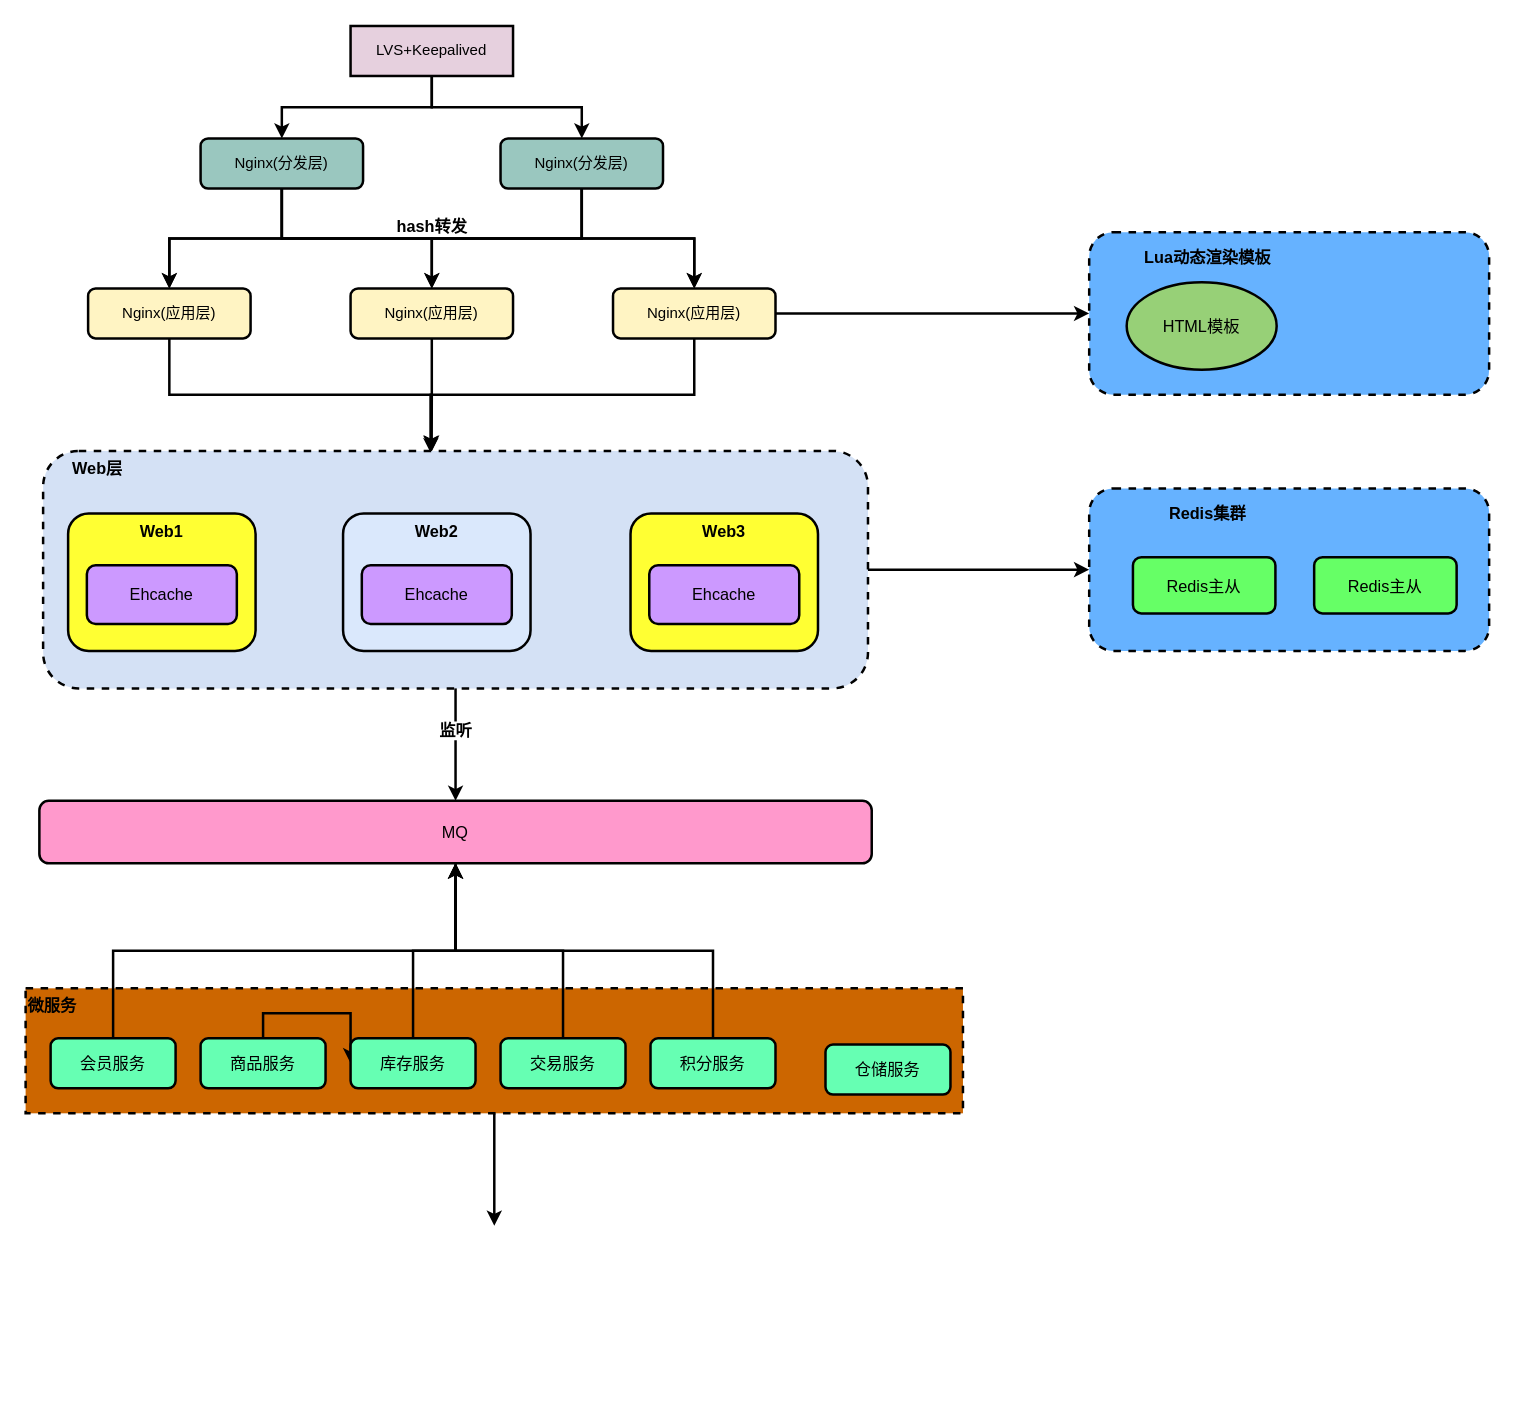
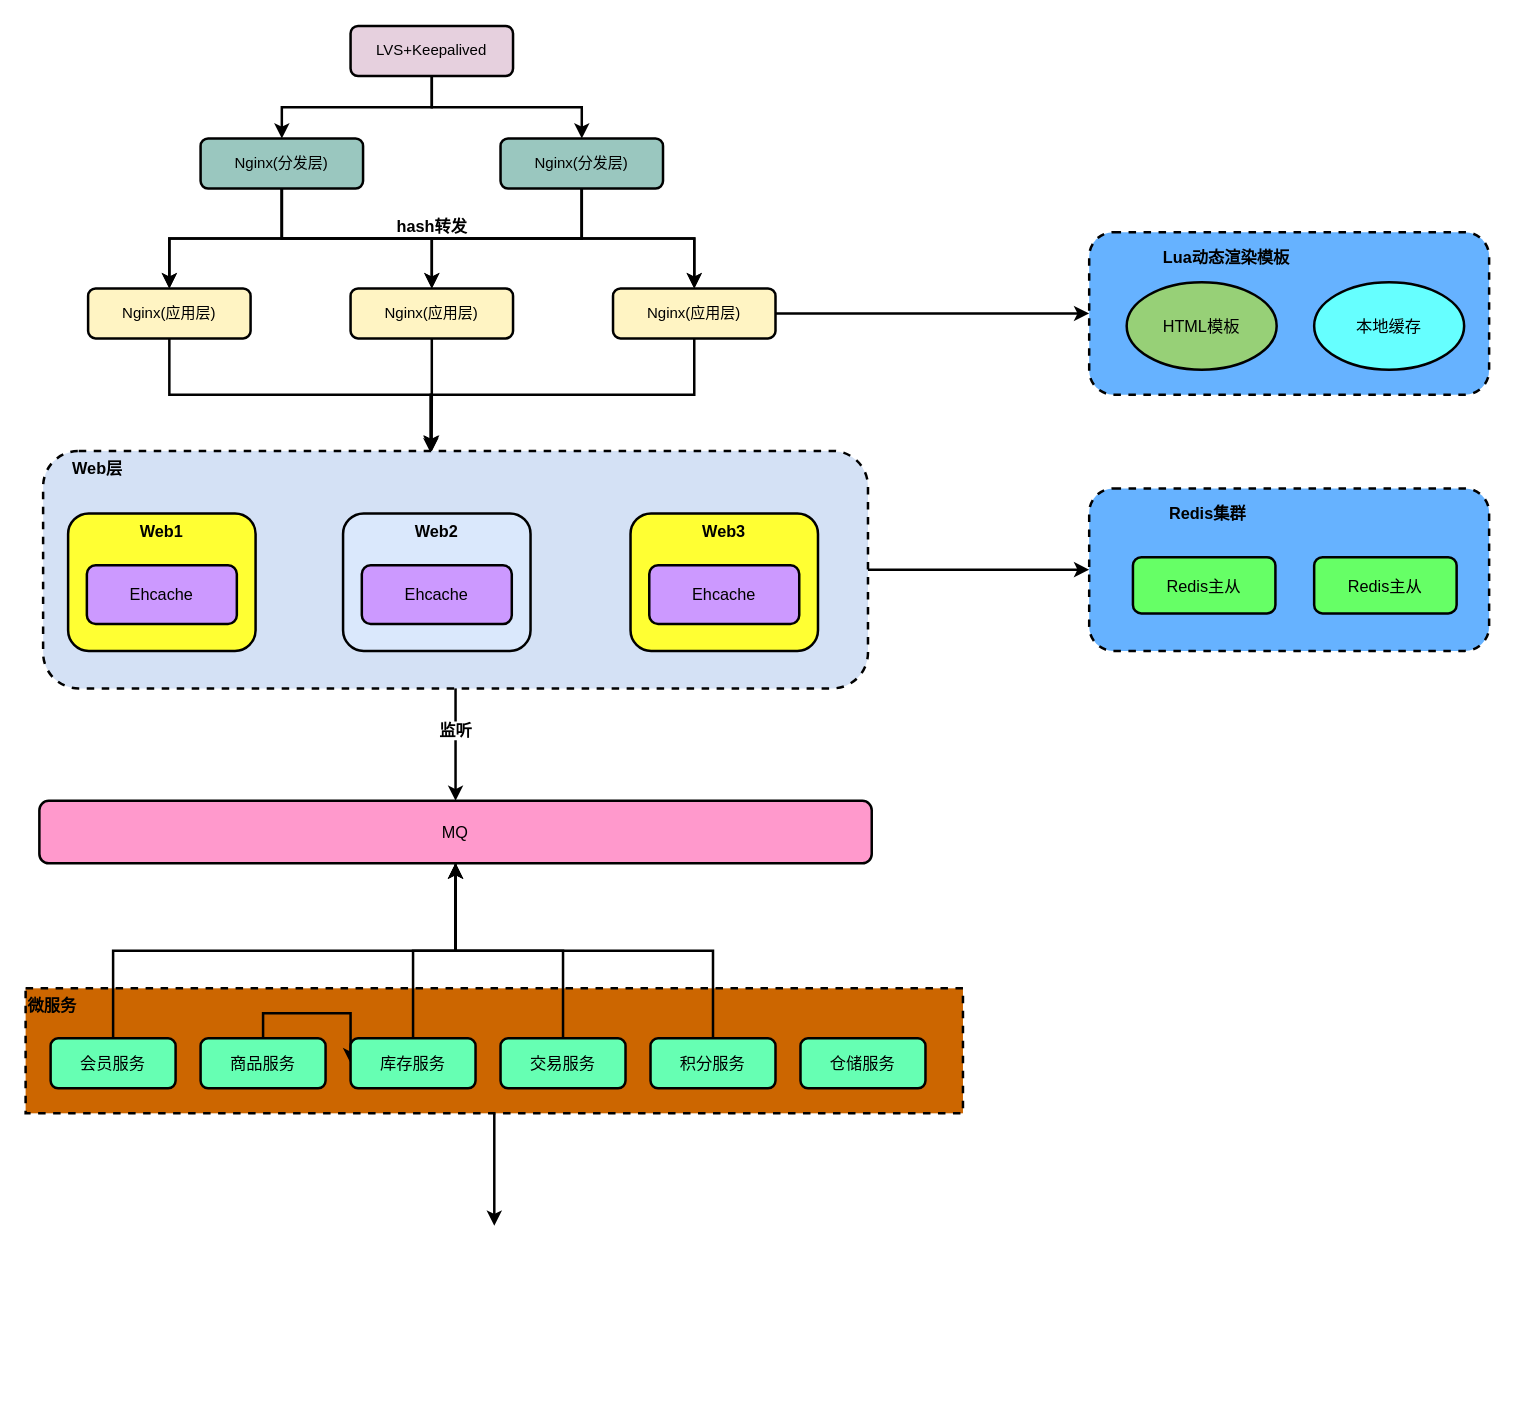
node "LVS+Keepalived": shape rectangle -> rounded rectangle
node "Lua动态渲染模板": moved (1208, 257) -> (1227, 257)
node "本地缓存": added
node "仓储服务": moved (888, 1069) -> (863, 1063)
